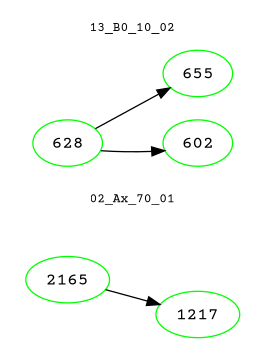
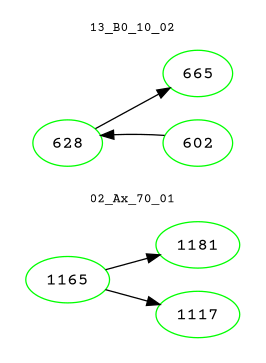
node "655": label "655" -> "665"
edge "628" -> "602": reversed
node "1181": added
node "2165": label "2165" -> "1165"
node "1217": label "1217" -> "1117"
